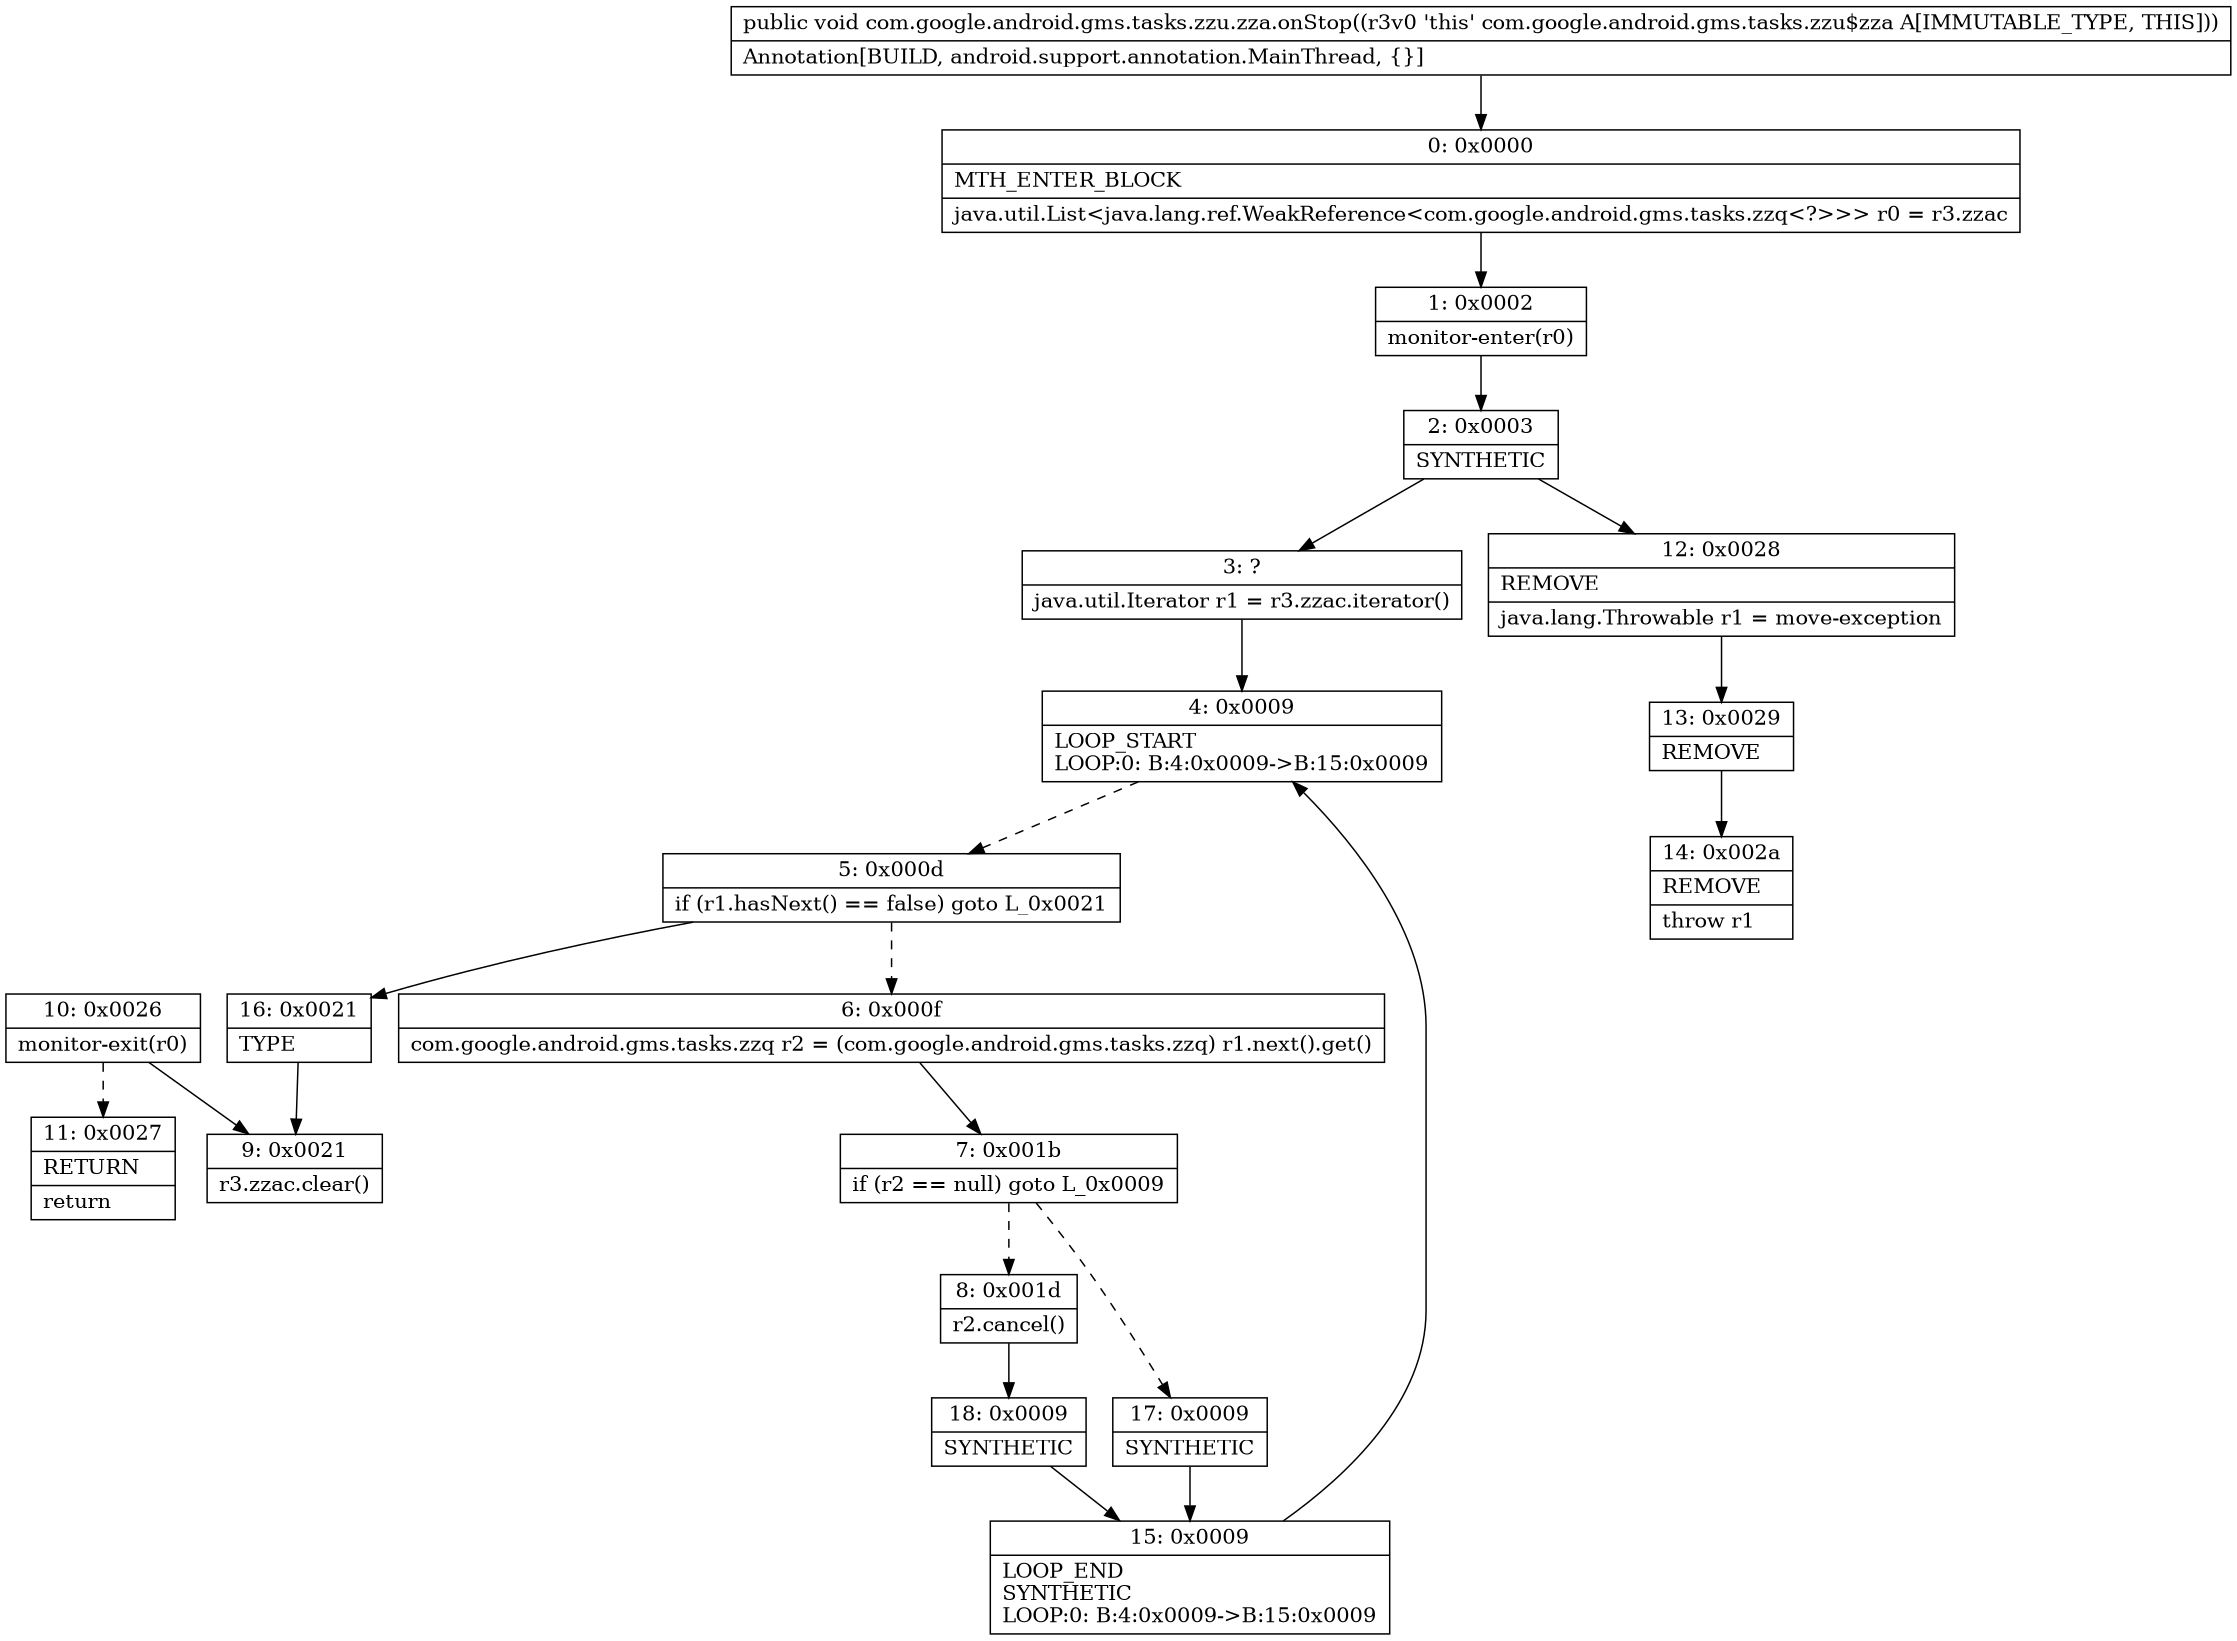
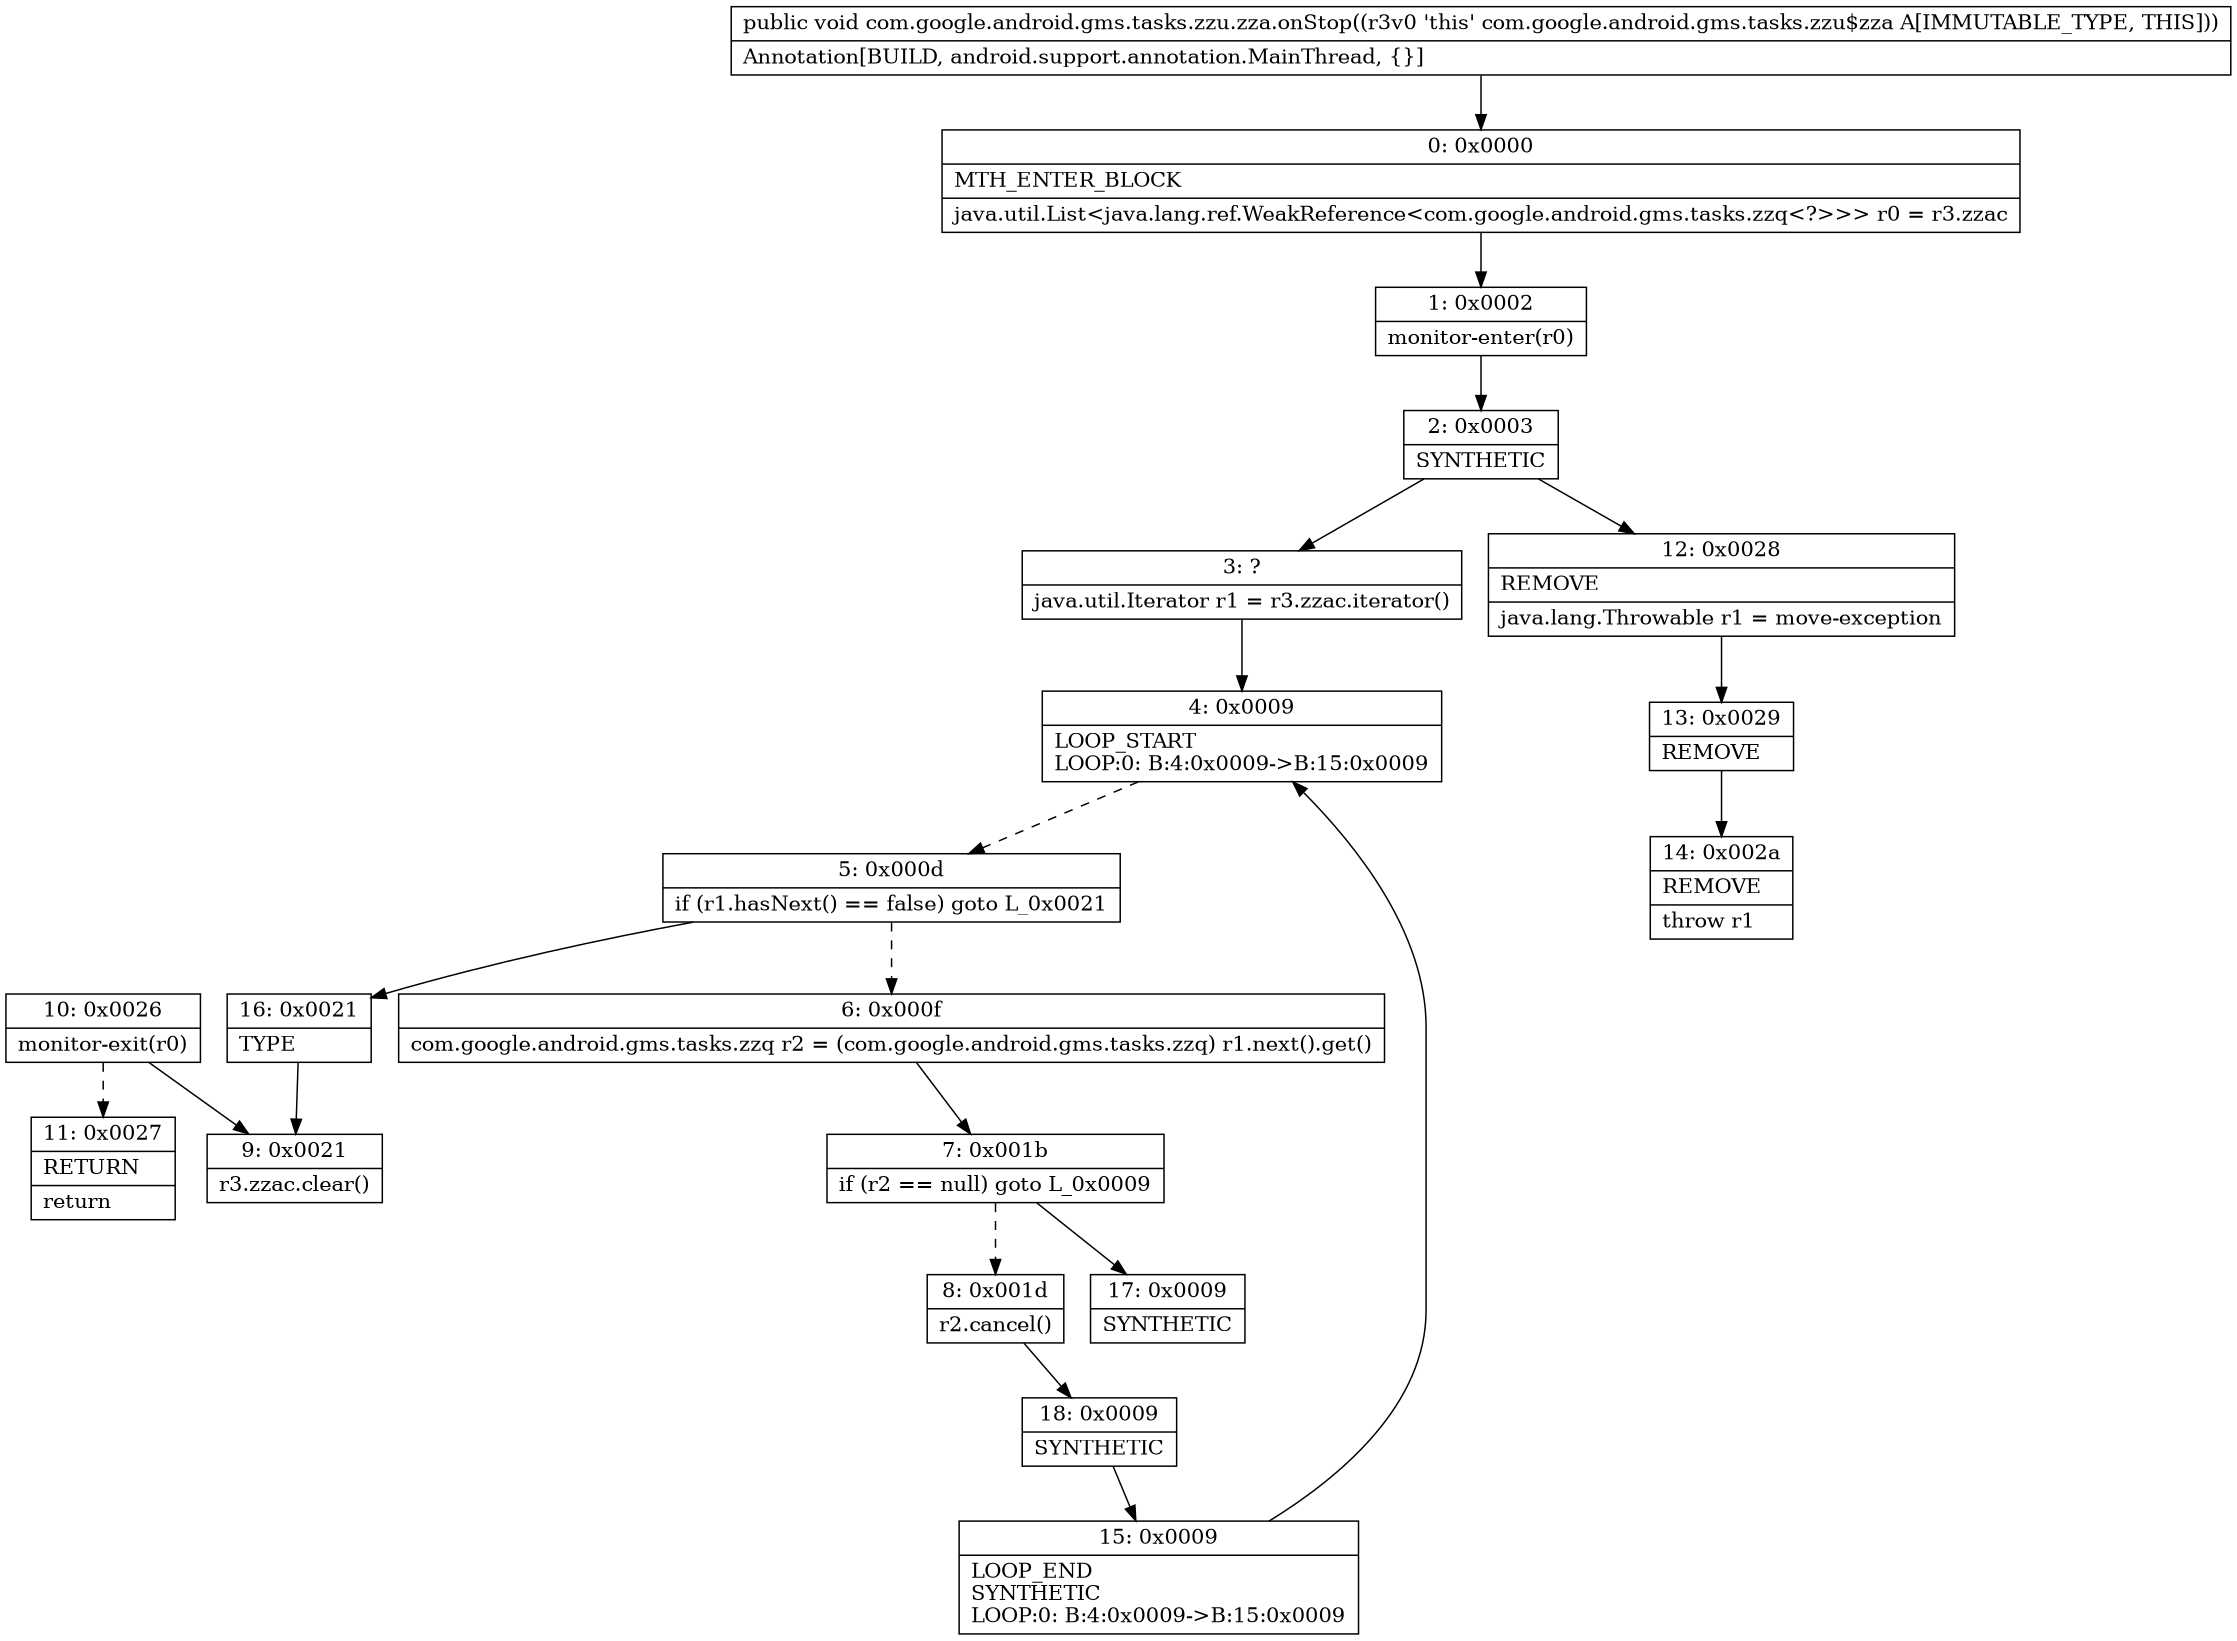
edge "7: 0x001b" -> "17: 0x0009": style dashed -> solid
edge "17: 0x0009" -> "15: 0x0009": removed
